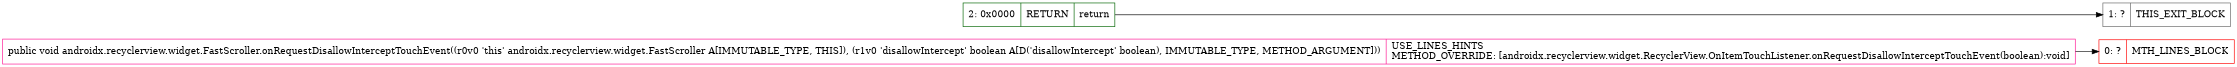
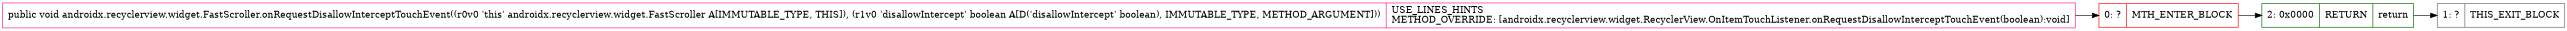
edge "0: ?" -> "2: 0x0000": added
node "0: ?": text "MTH_LINES_BLOCK" -> "MTH_ENTER_BLOCK"
